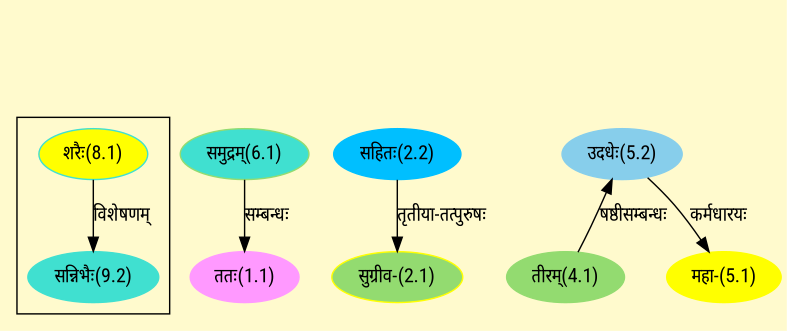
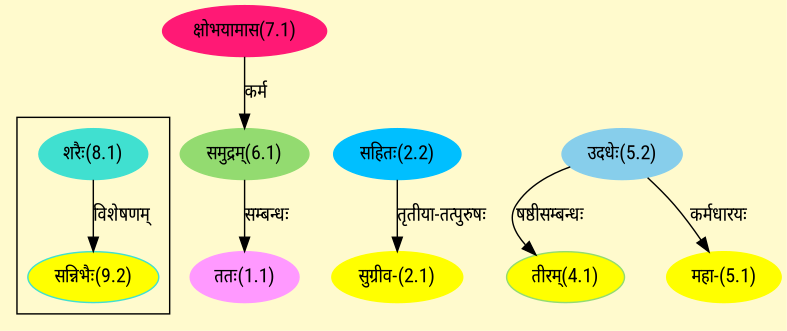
node "क्षोभयामास(7.1)": added
node "शरैः(8.1)": fillcolor #ffff00 -> #40e0d0
node "समुद्रम्(6.1)": fillcolor #40e0d0 -> #93db70
edge "तीरम्(4.1)" -> "उदधेः(5.2)": reversed
node "सन्निभैः(9.2)": fillcolor #40e0d0 -> #ffff00
node "सुग्रीव-(2.1)": fillcolor #93db70 -> #ffff00
node "तीरम्(4.1)": fillcolor #93db70 -> #ffff00
